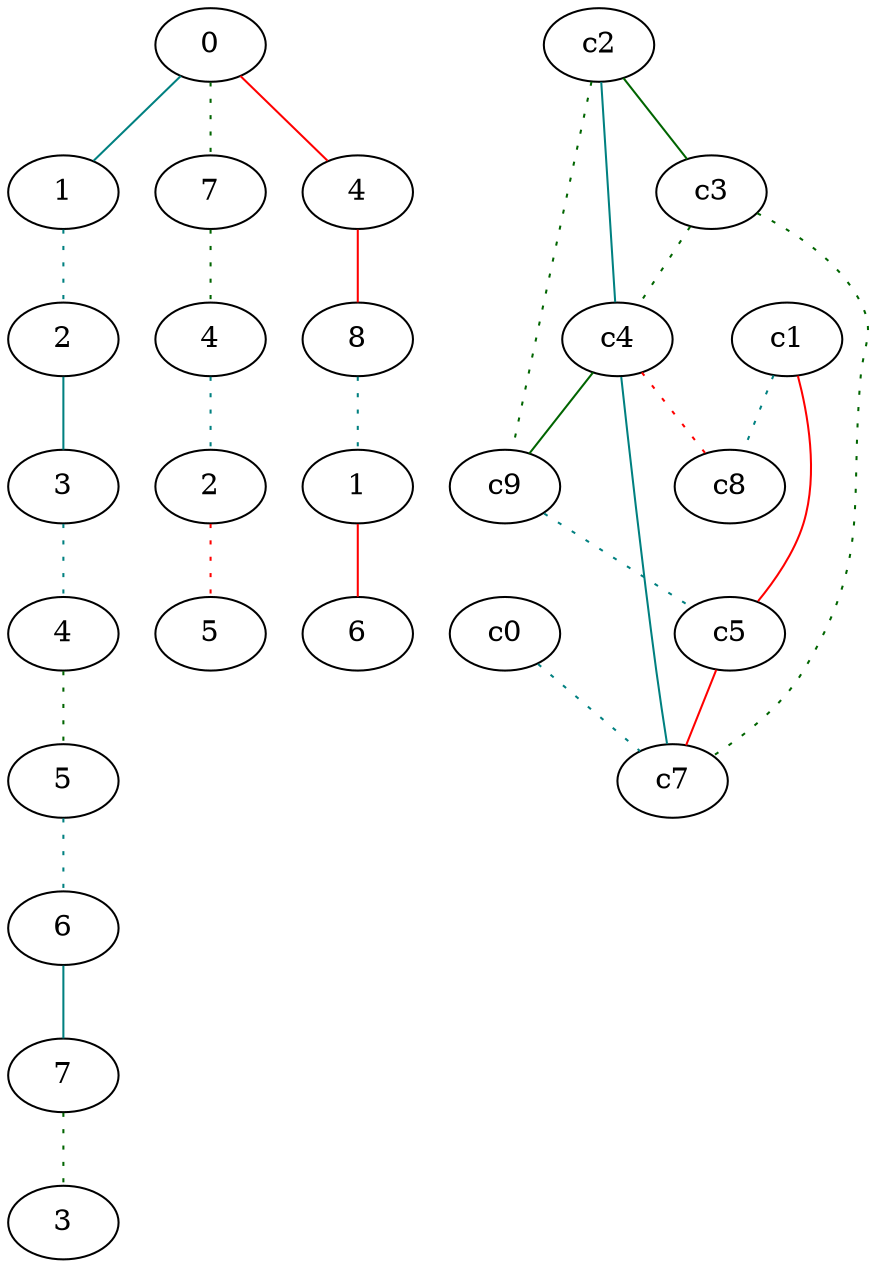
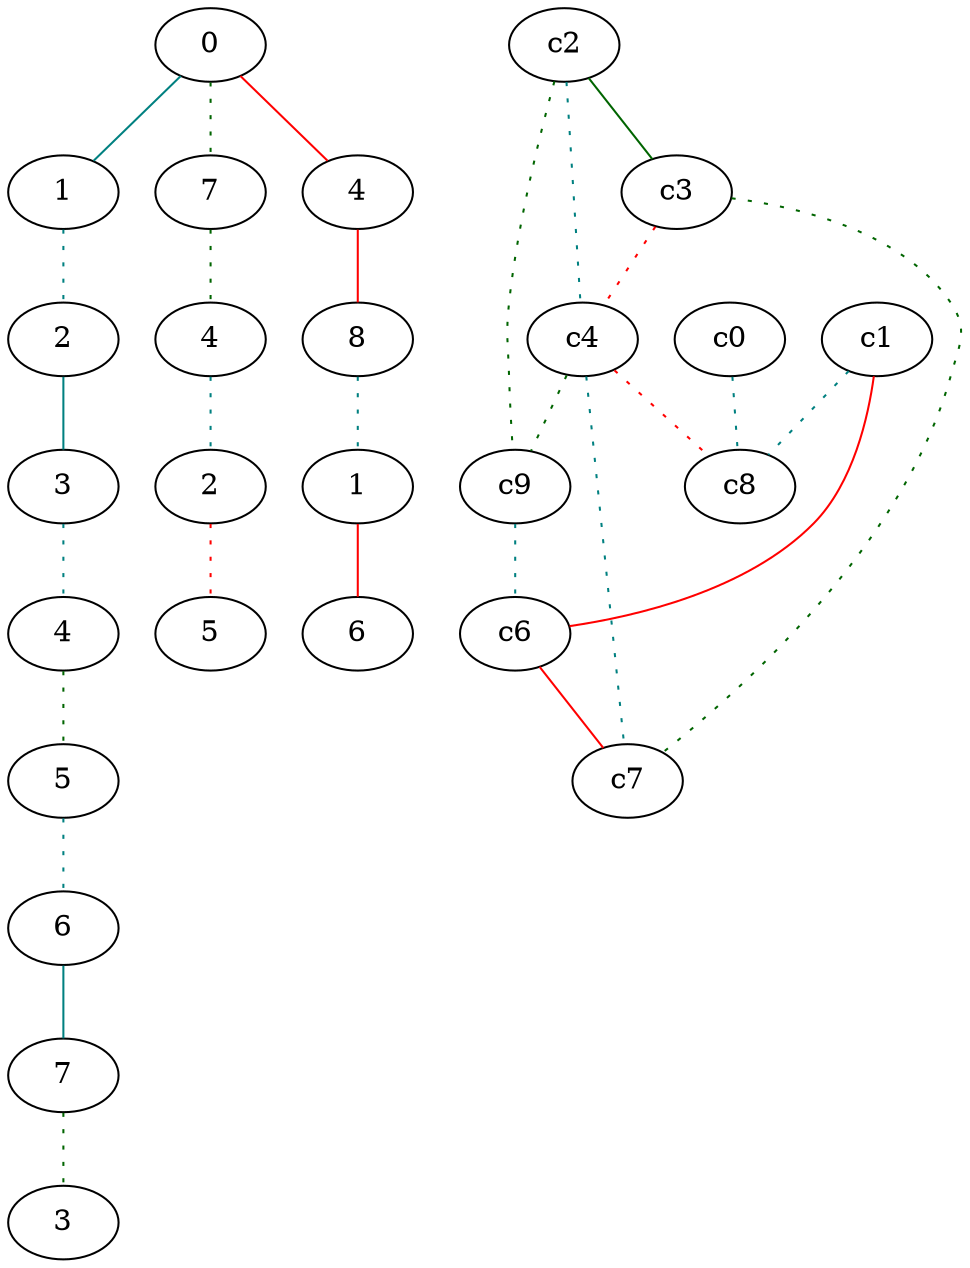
edge "c2" -- "c4": style solid -> dotted
edge "c3" -- "c4": color darkgreen -> red
edge "c4" -- "c9": style solid -> dotted
edge "c4" -- "c7": style solid -> dotted
node "c5": label "c5" -> "c6"
edge "c0" -- "c7": now "c0" -- "c8"
